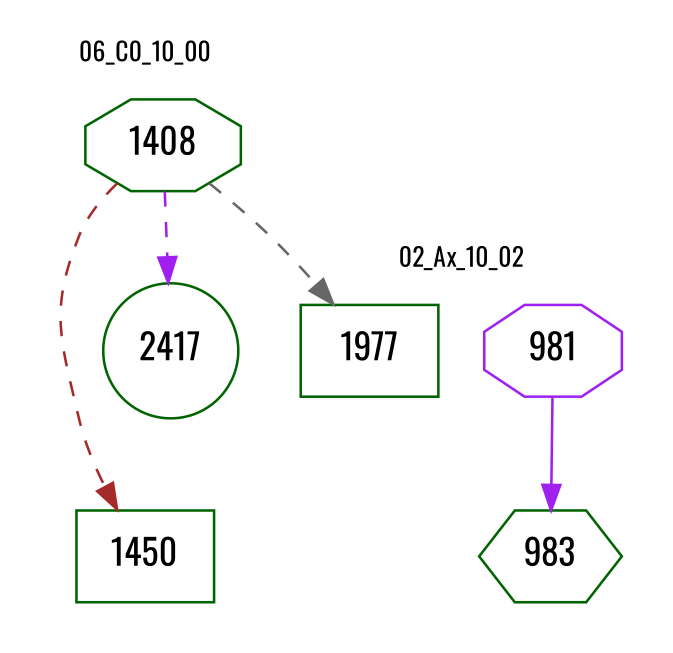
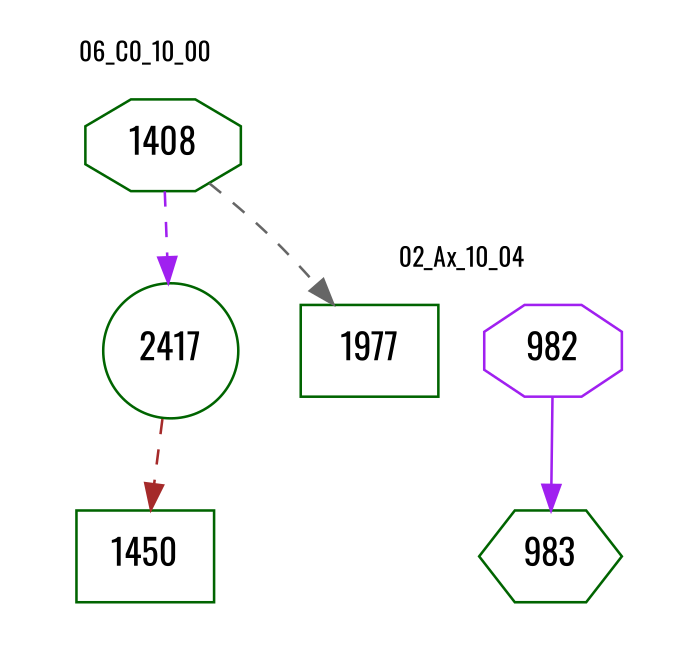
cluster "02_Ax_10_02": label "02_Ax_10_02" -> "02_Ax_10_04"
edge "1408" -> "1450": now "2417" -> "1450"
node "981": label "981" -> "982"
